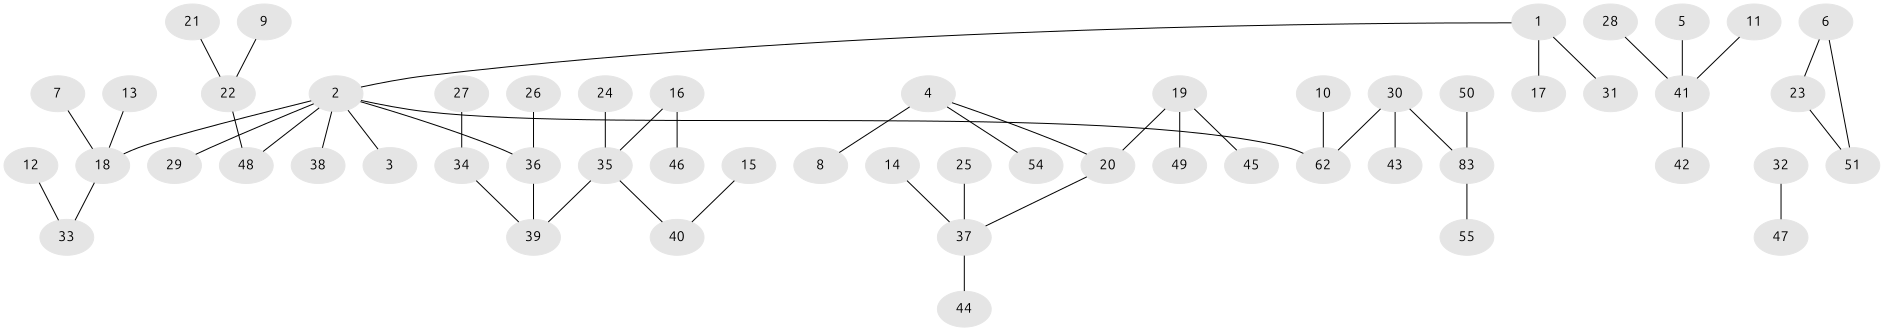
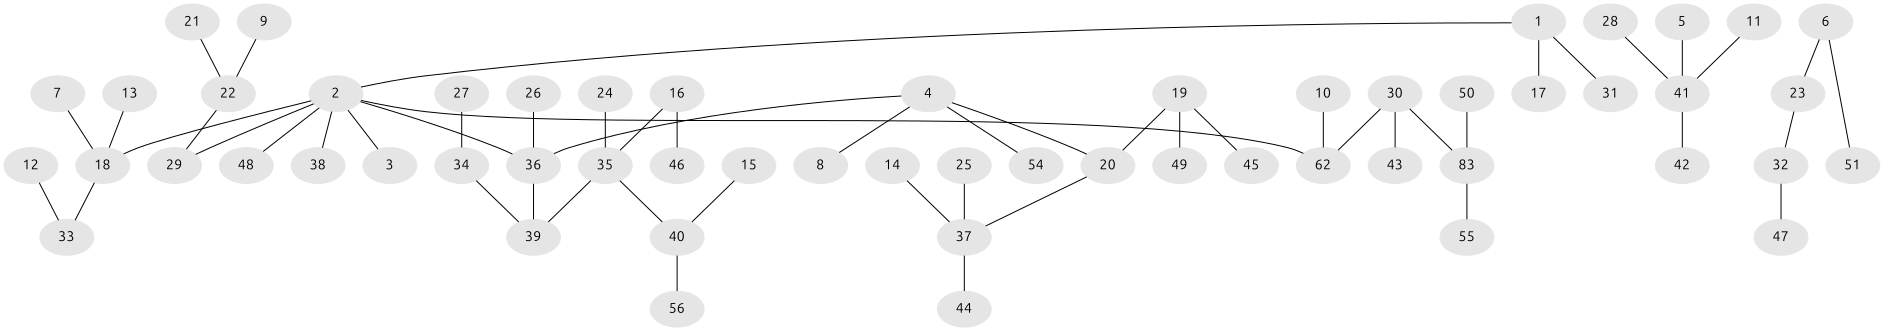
edge "4" -- "36": added
edge "22" -- "48": now "22" -- "29"
edge "23" -- "51": now "23" -- "32"
node "56": added
